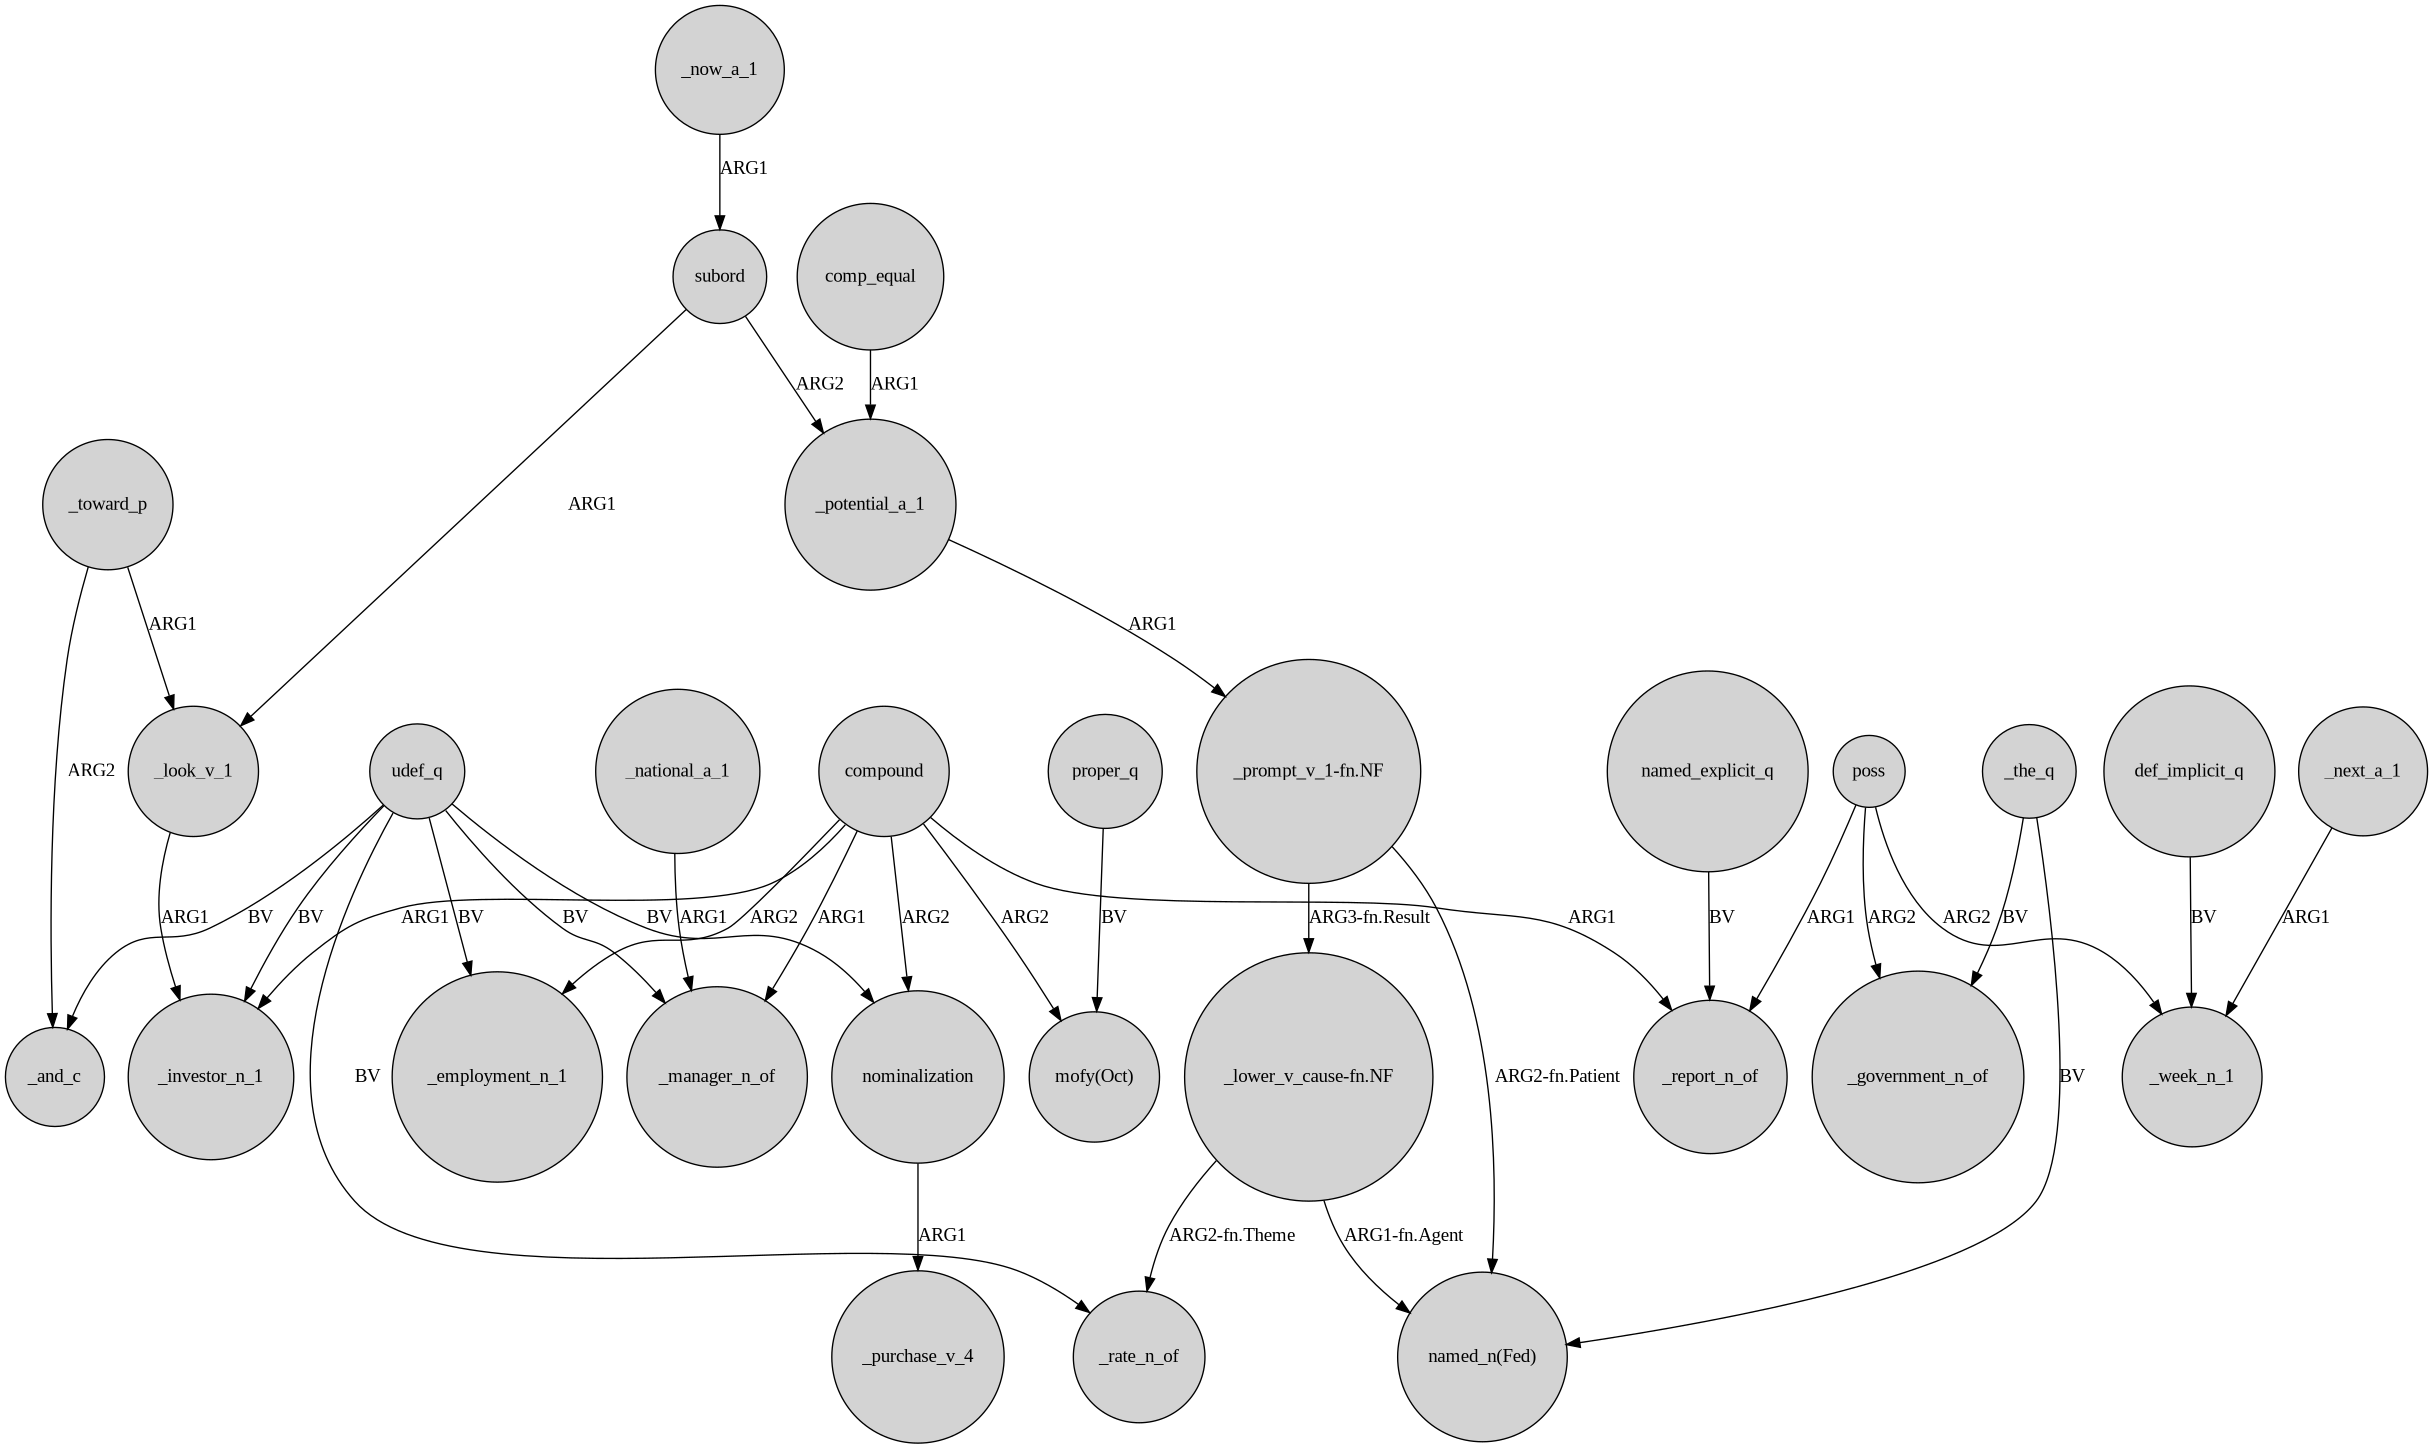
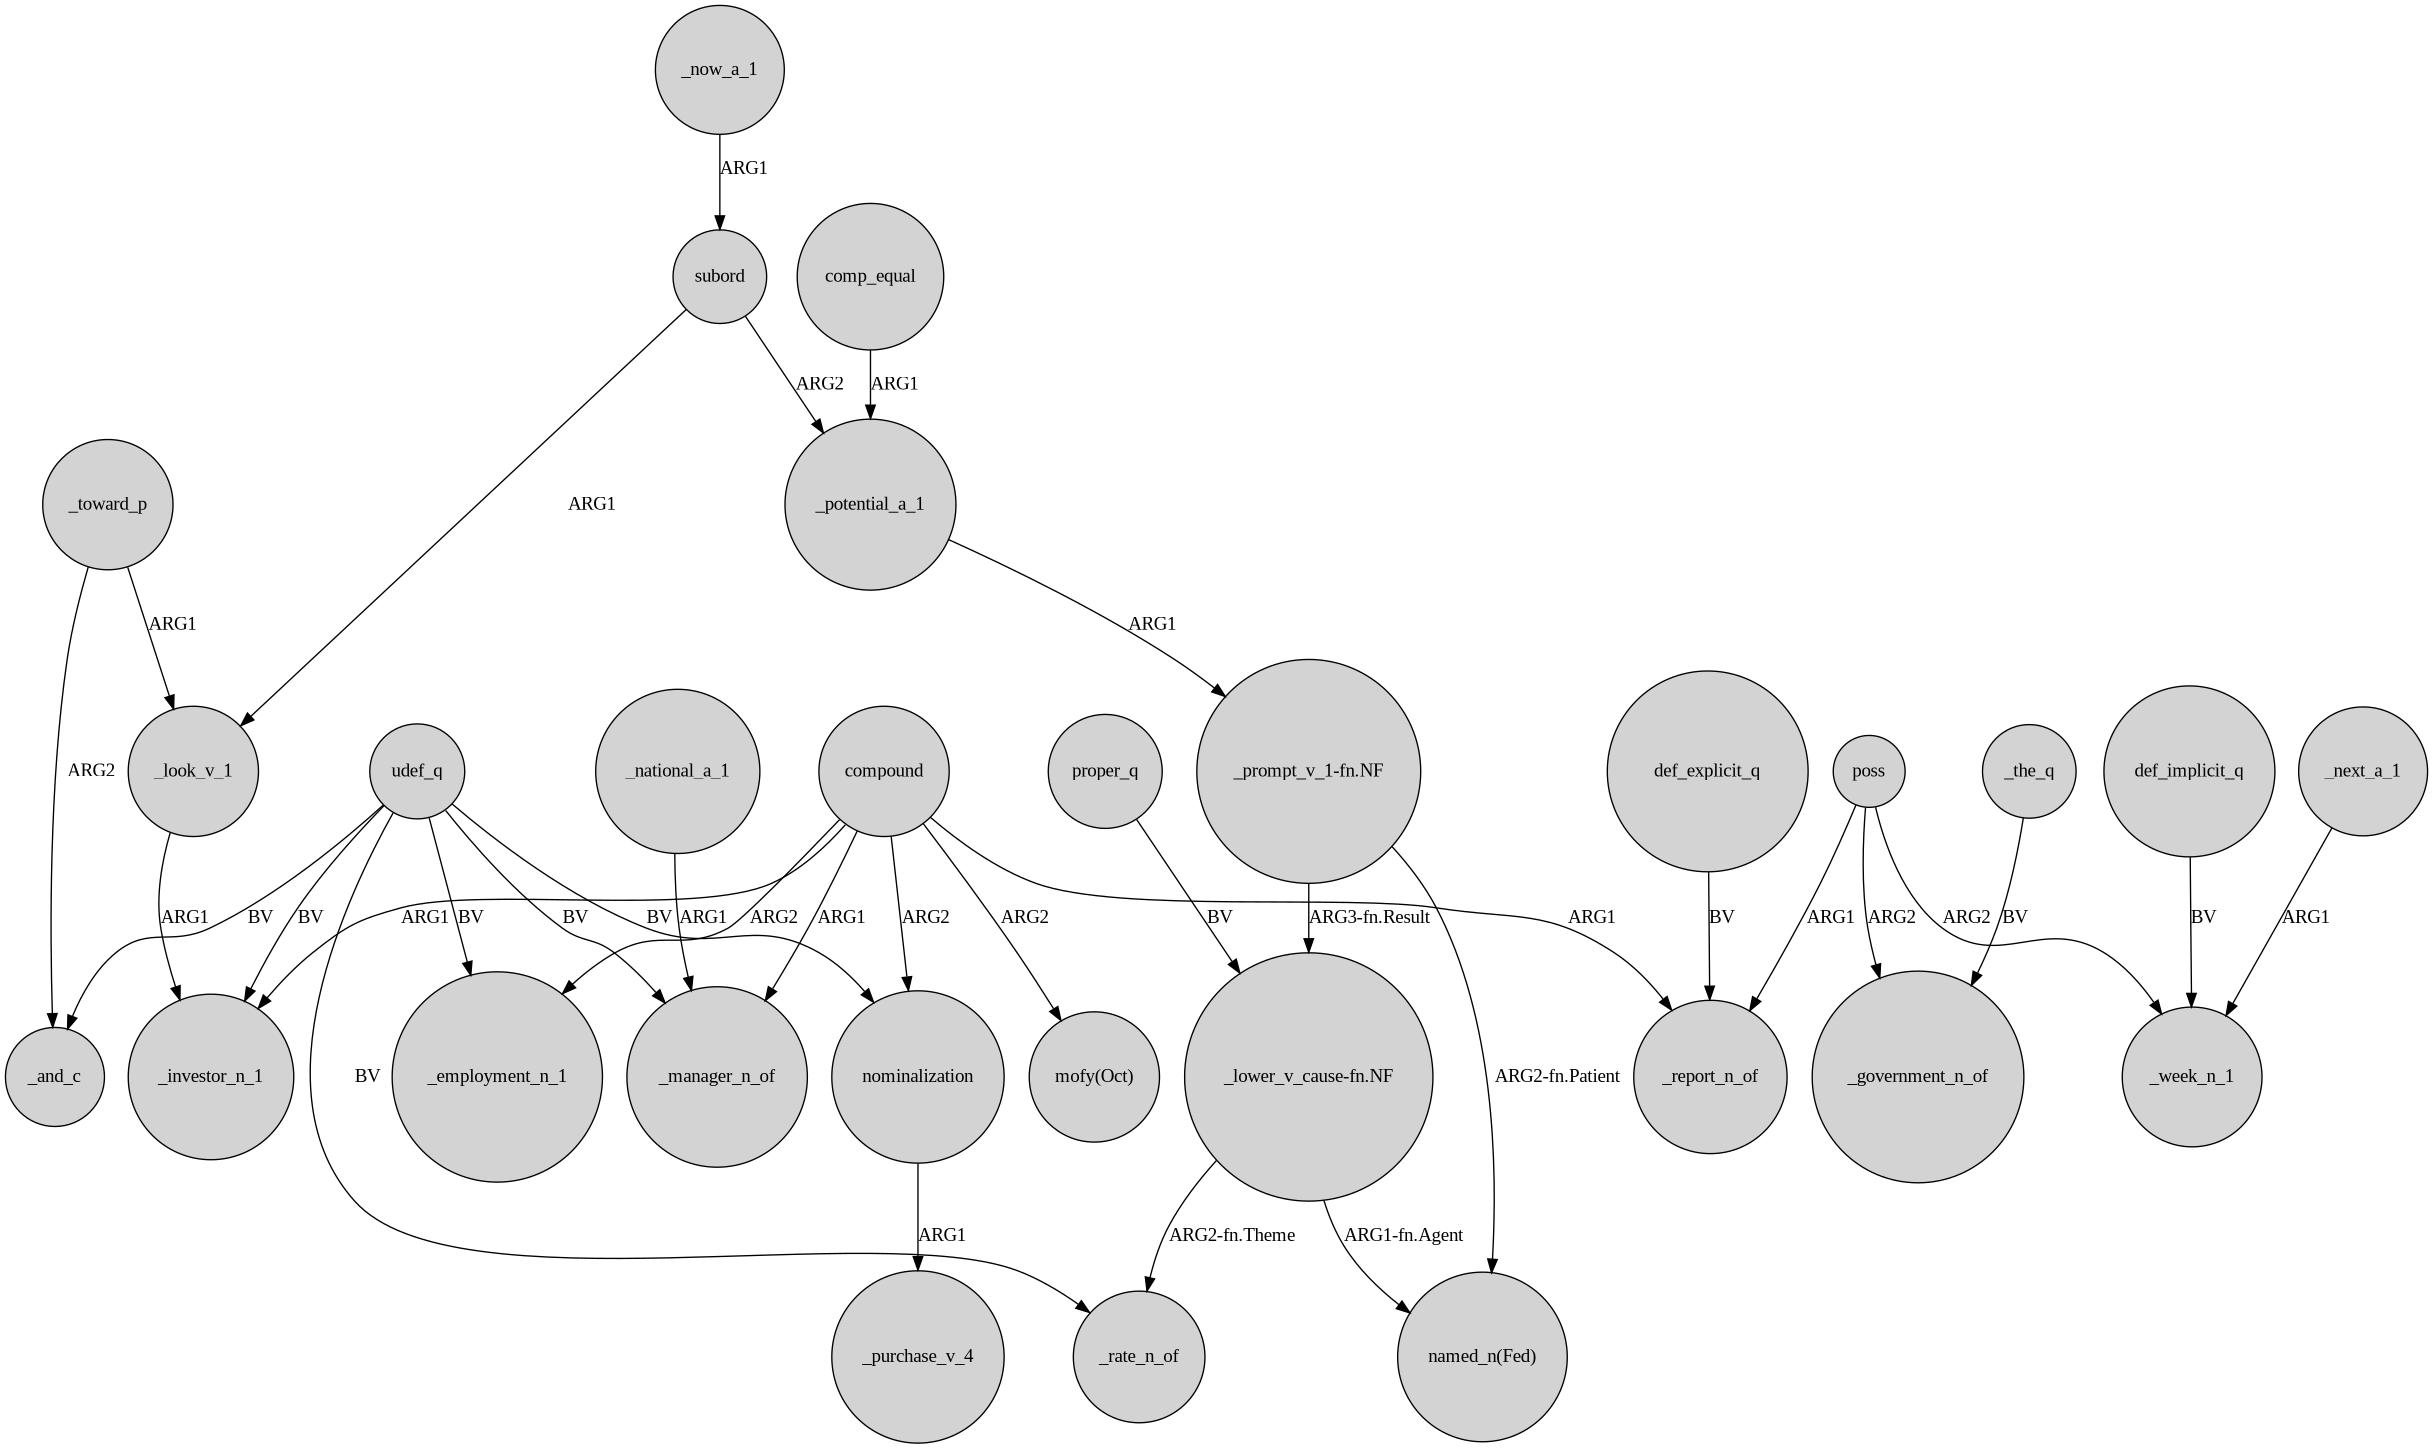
node "named_explicit_q": label "named_explicit_q" -> "def_explicit_q"
edge "proper_q" -> "mofy(Oct)": now "proper_q" -> "_lower_v_cause-fn.NF"
edge "_the_q" -> "named_n(Fed)": removed, label "BV"
